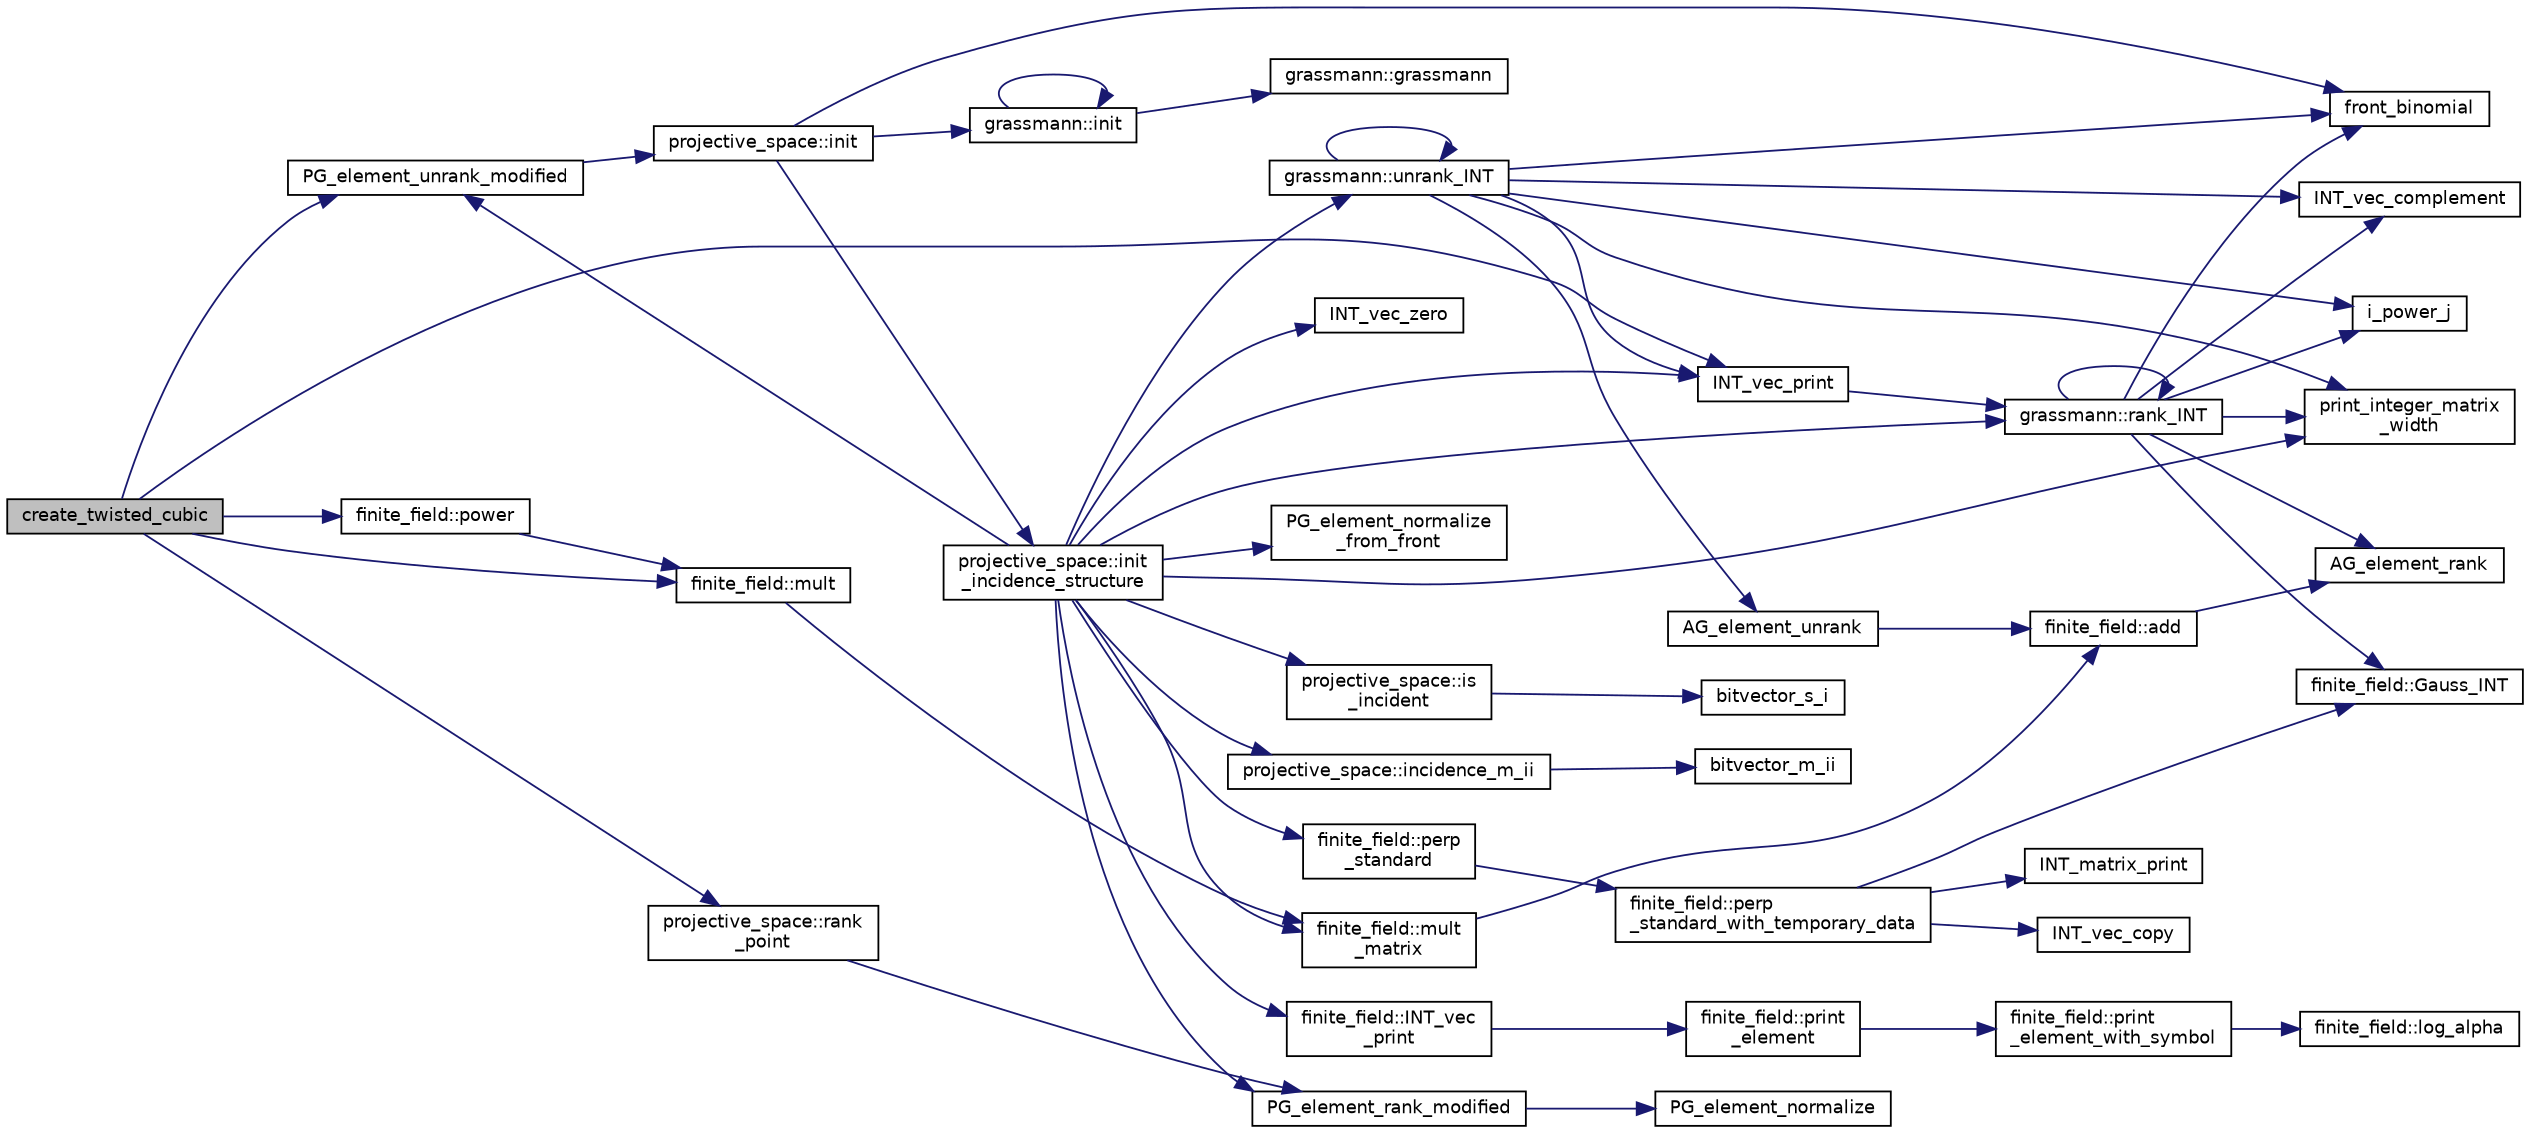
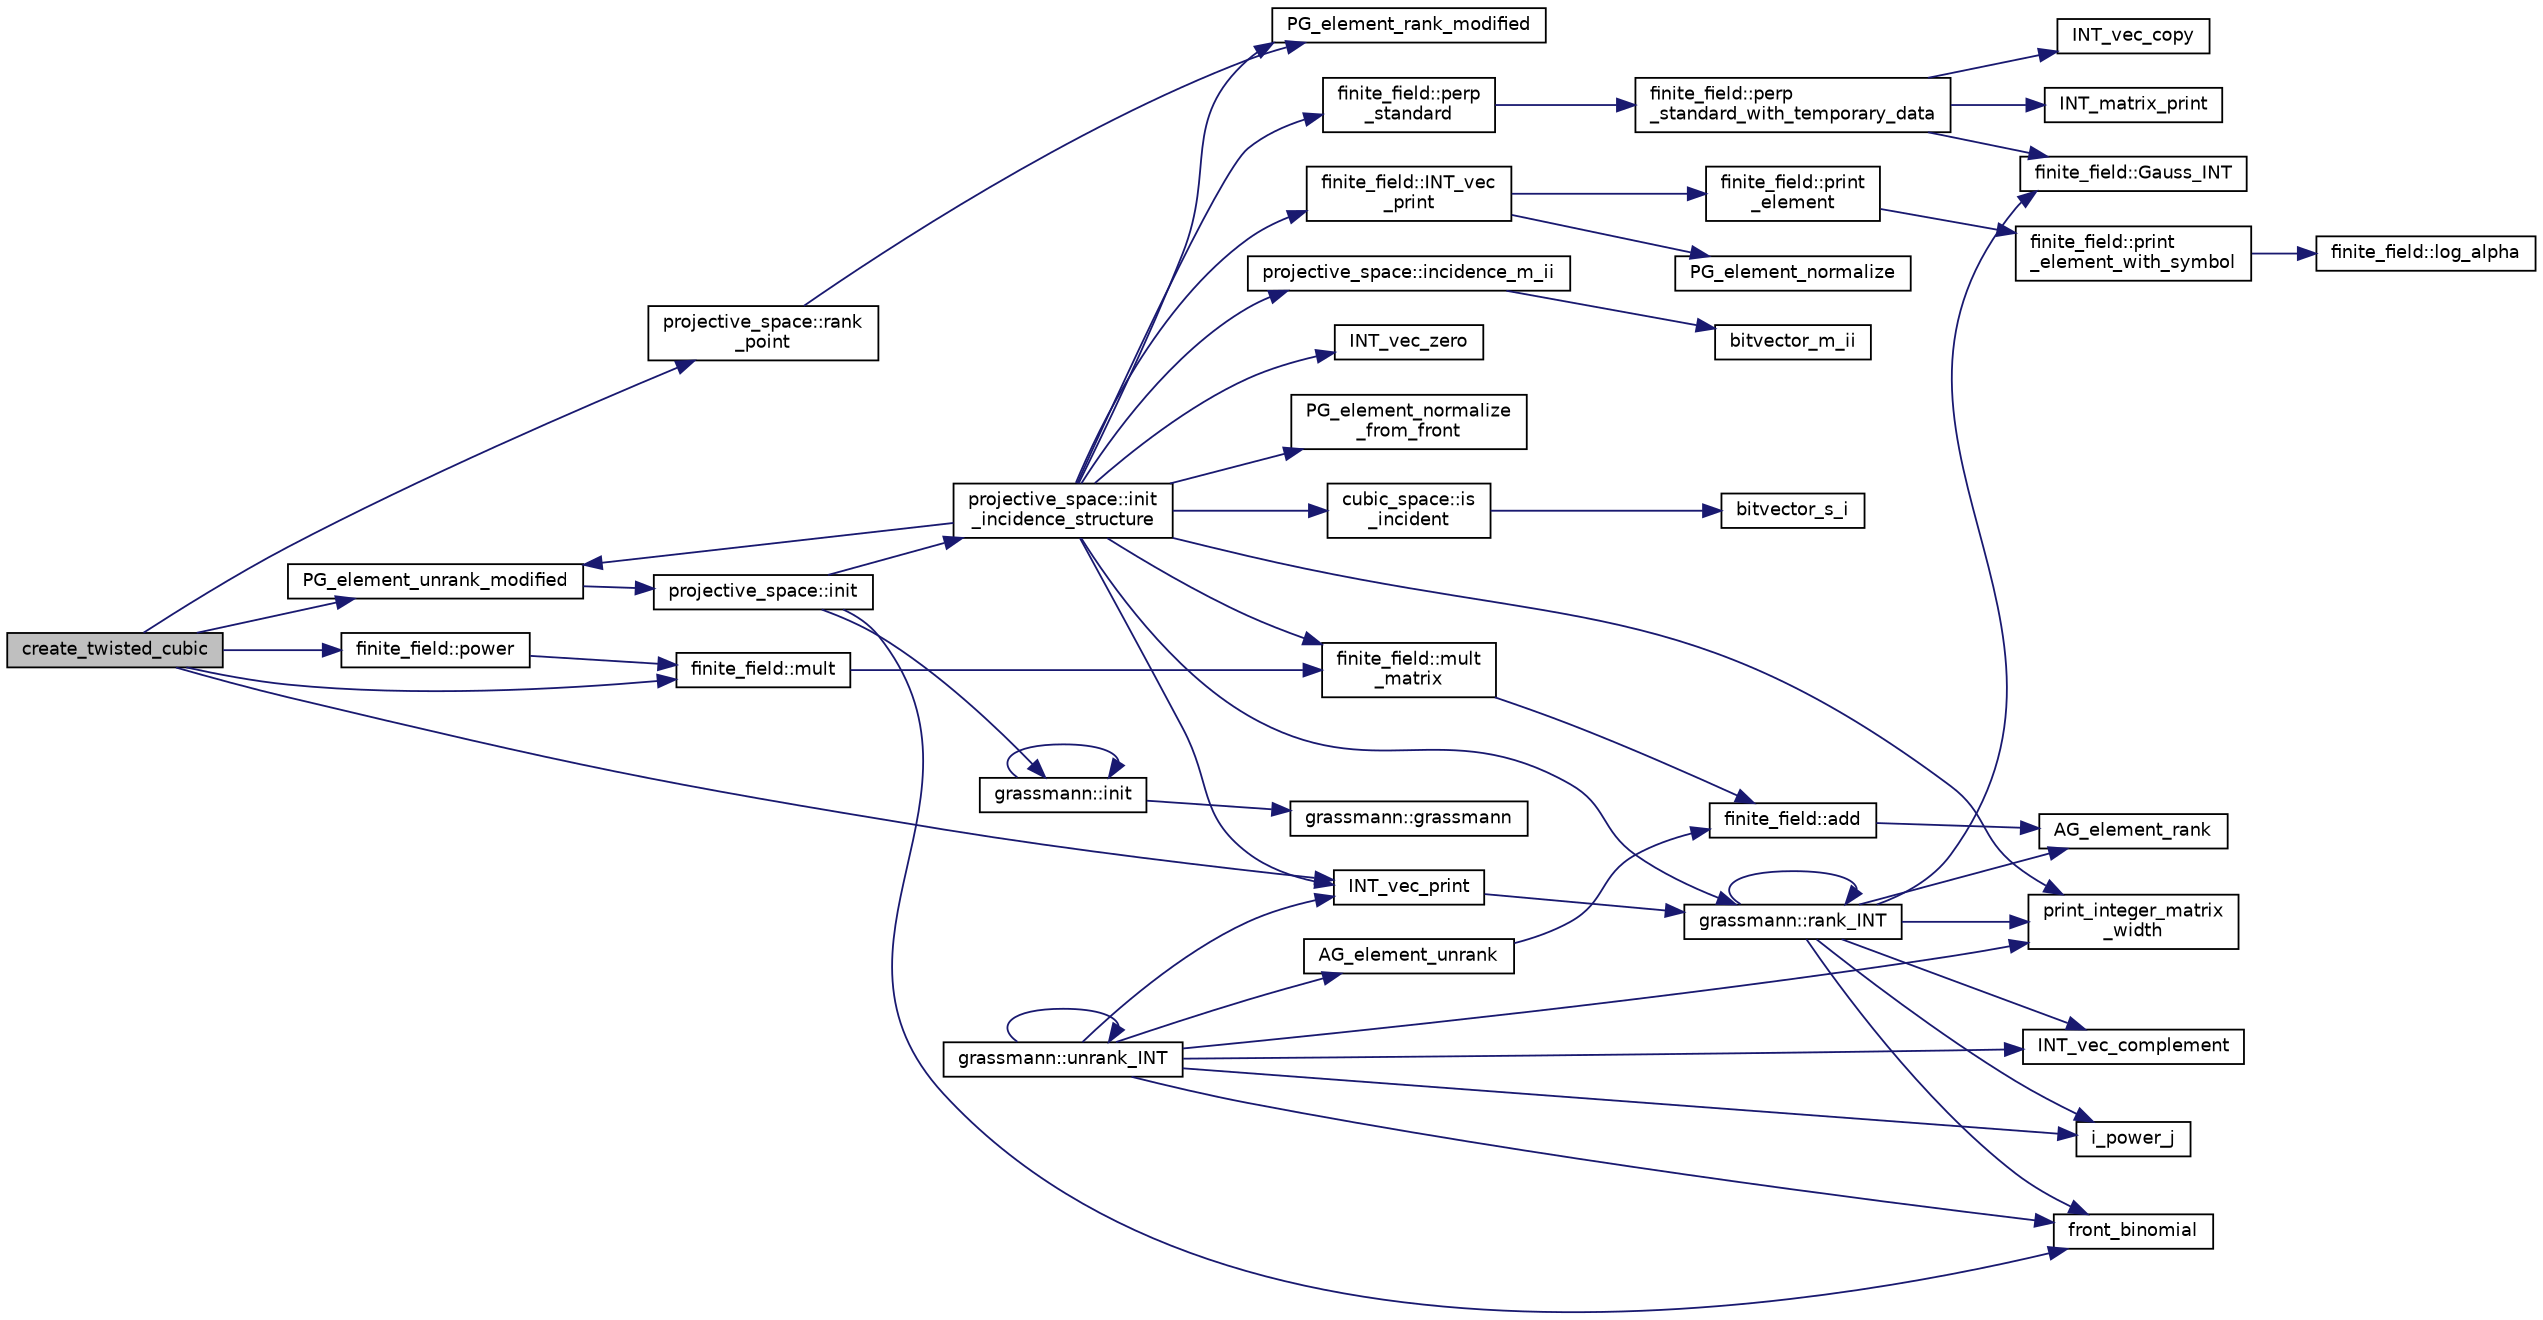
edge "projective_space::init _incidence_structure" -> "grassmann::unrank_INT": removed
node "projective_space::is _incident": label "projective_space::is _incident" -> "cubic_space::is _incident"
edge "PG_element_rank_modified" -> "PG_element_normalize": now "finite_field::INT_vec _print" -> "PG_element_normalize"
